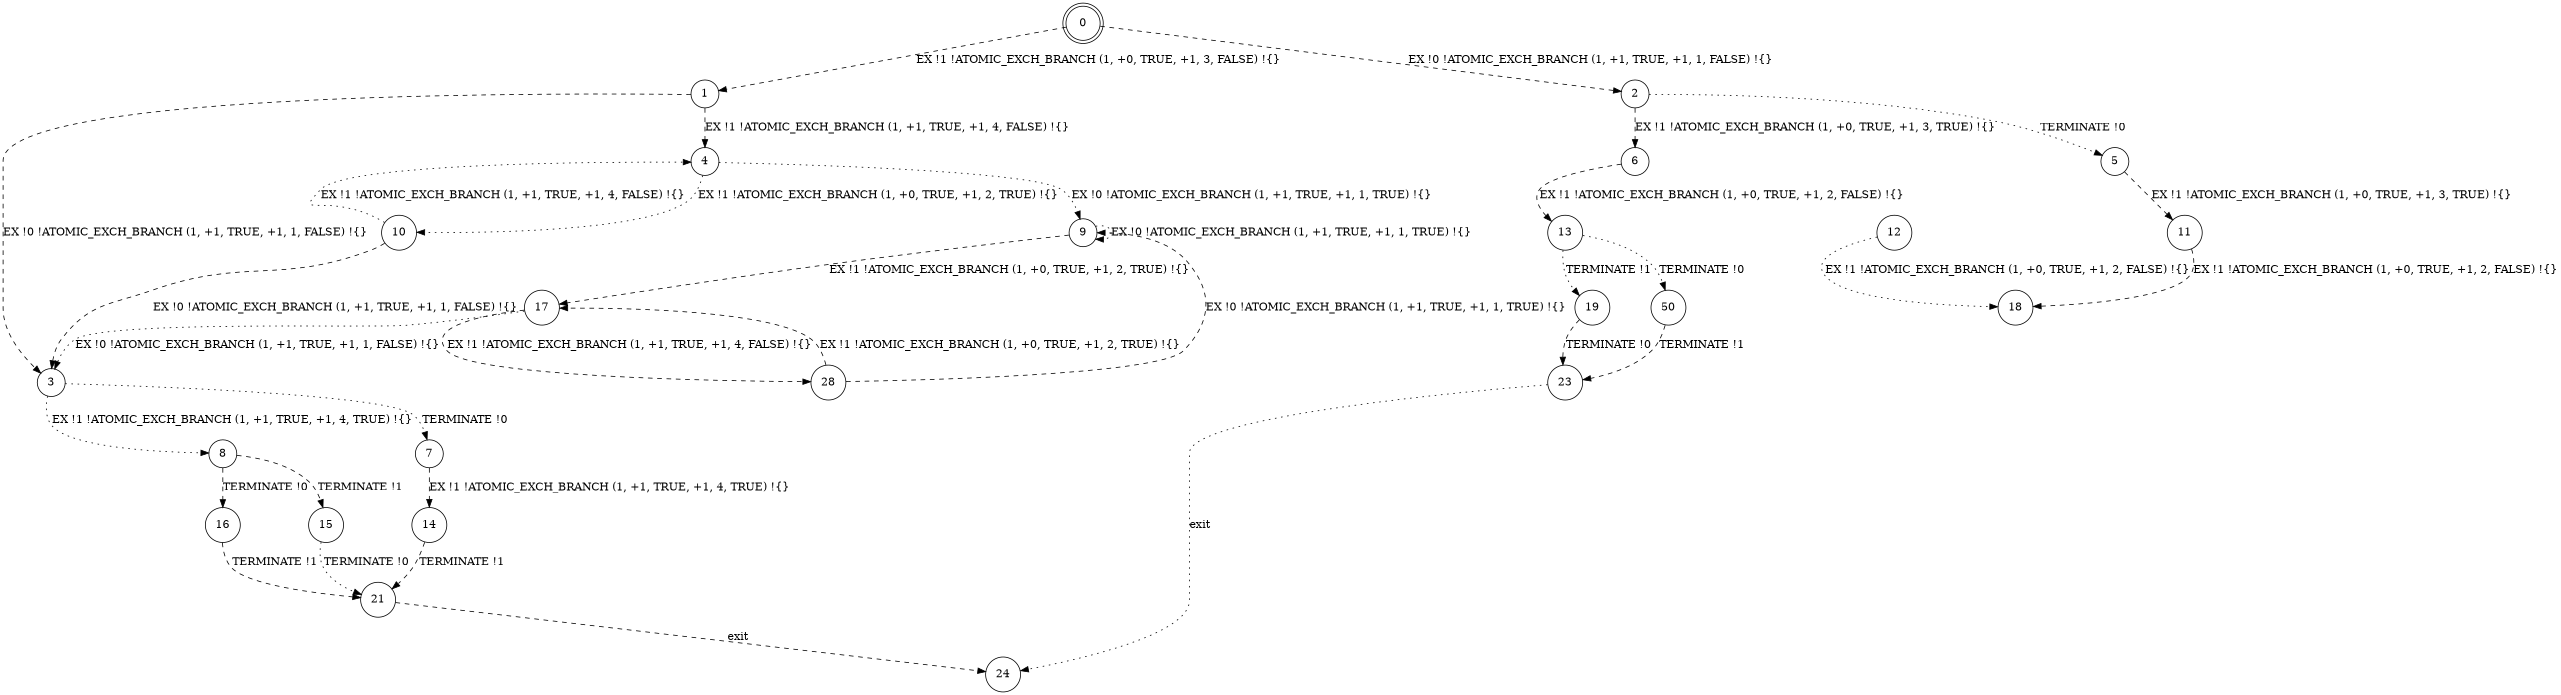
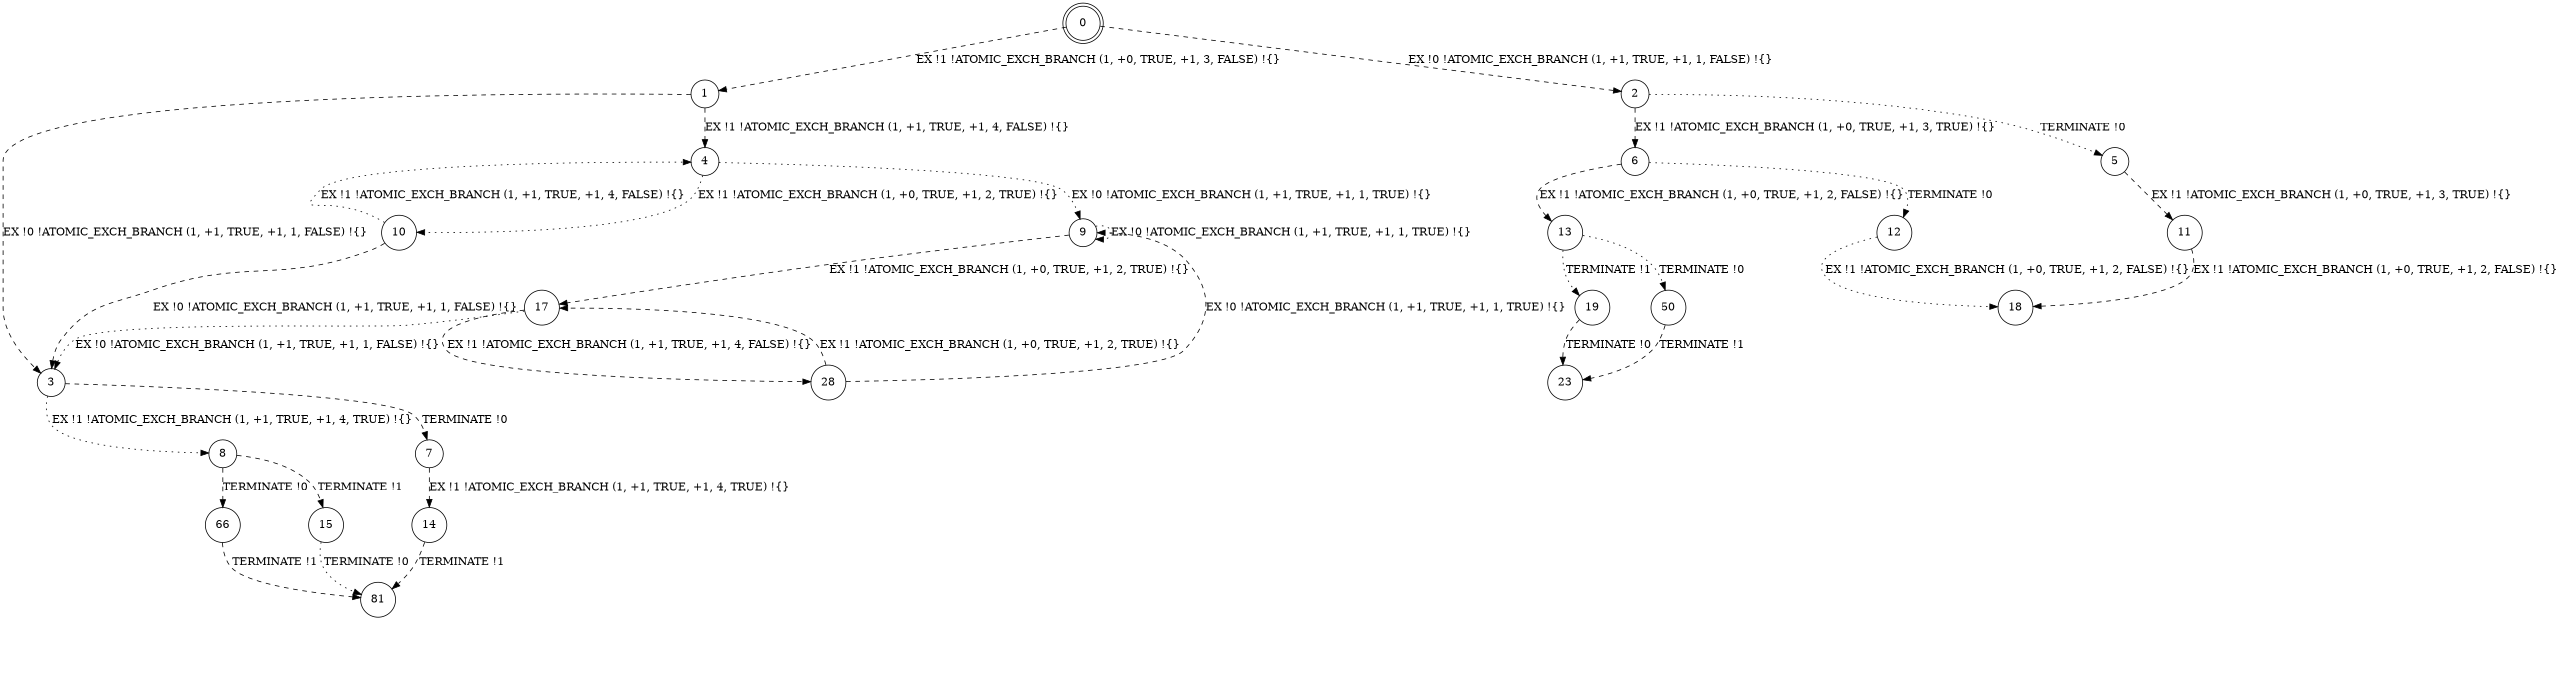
edge "6" -> "12": added, label "TERMINATE !0"
edge "3" -> "7": style dotted -> dashed
node "16": label "16" -> "66"
node "21": label "21" -> "81"
node "24": removed
